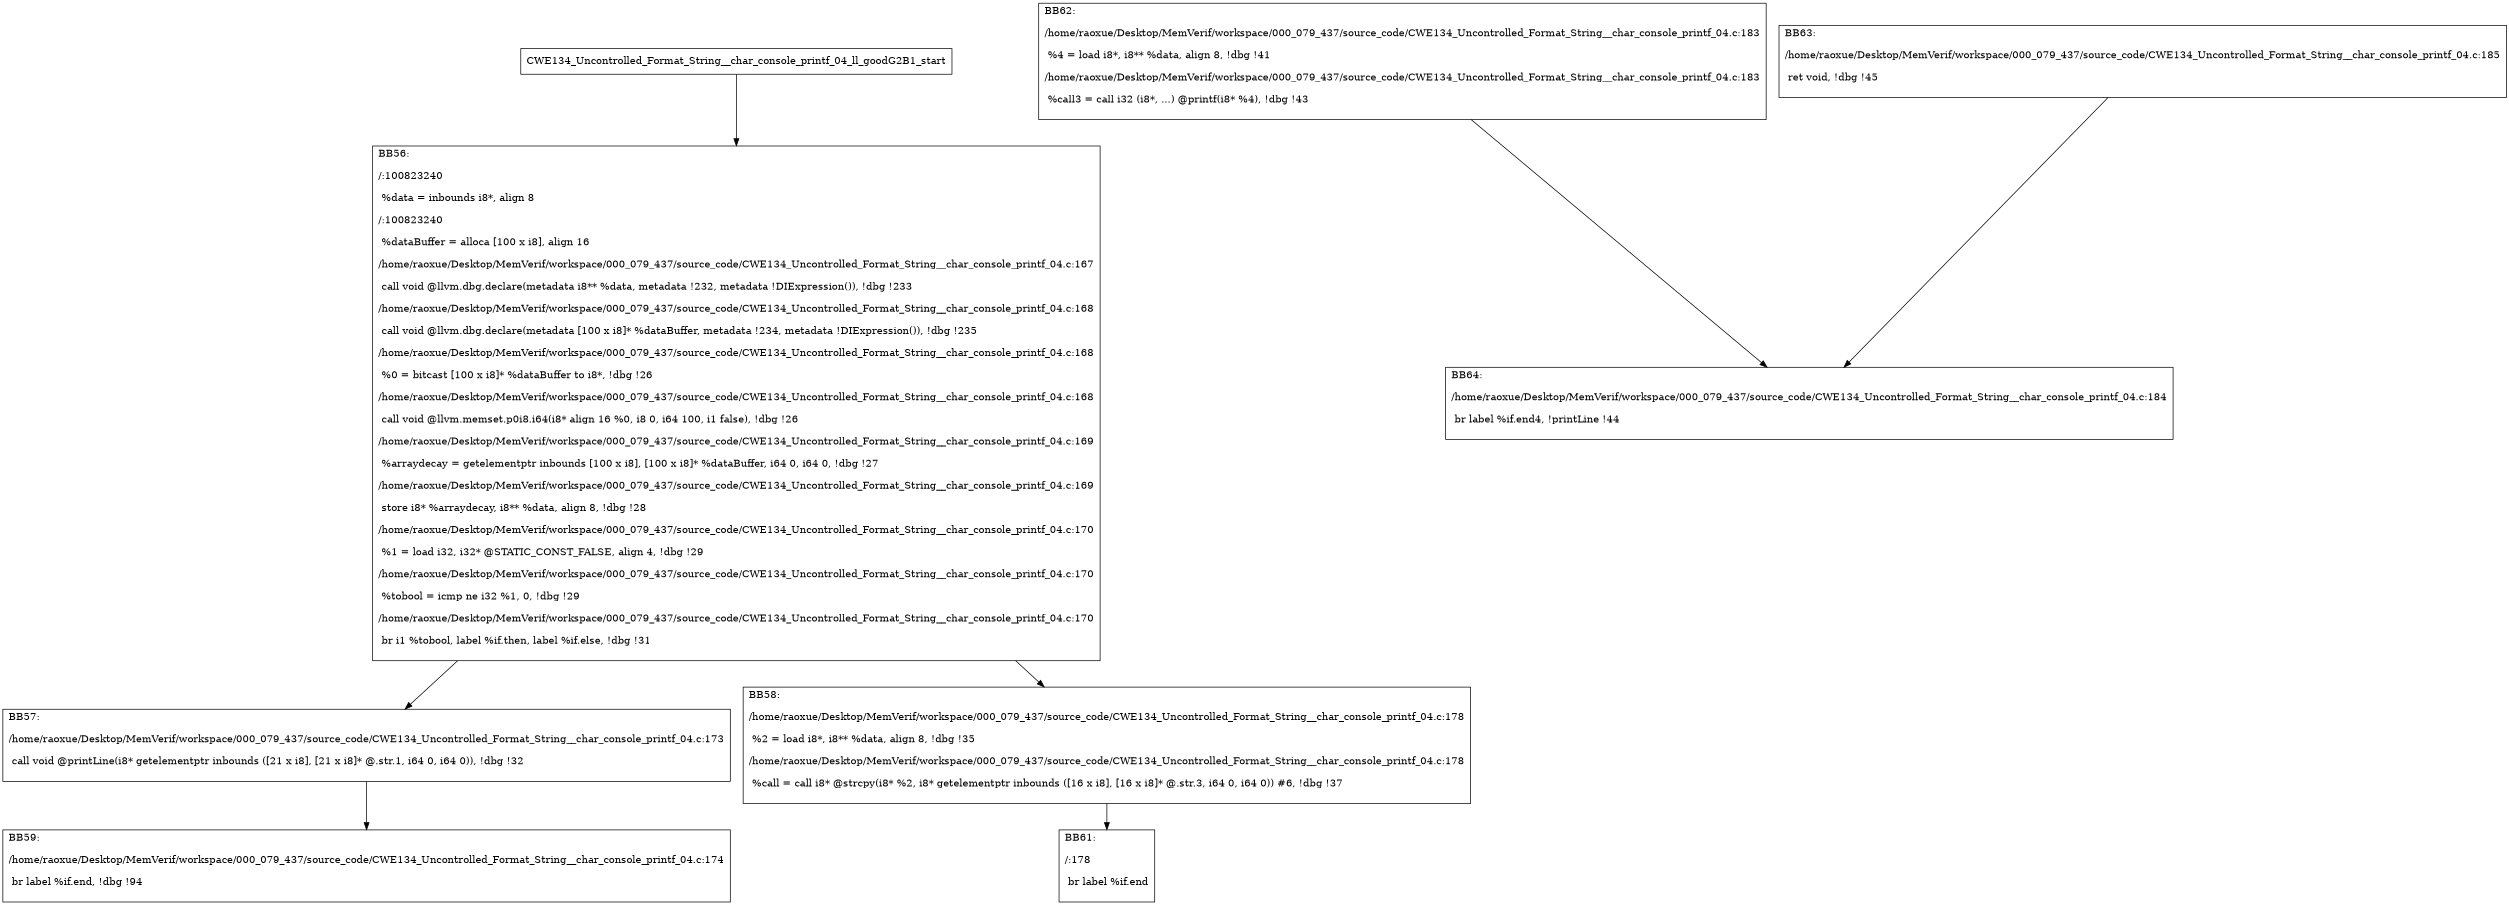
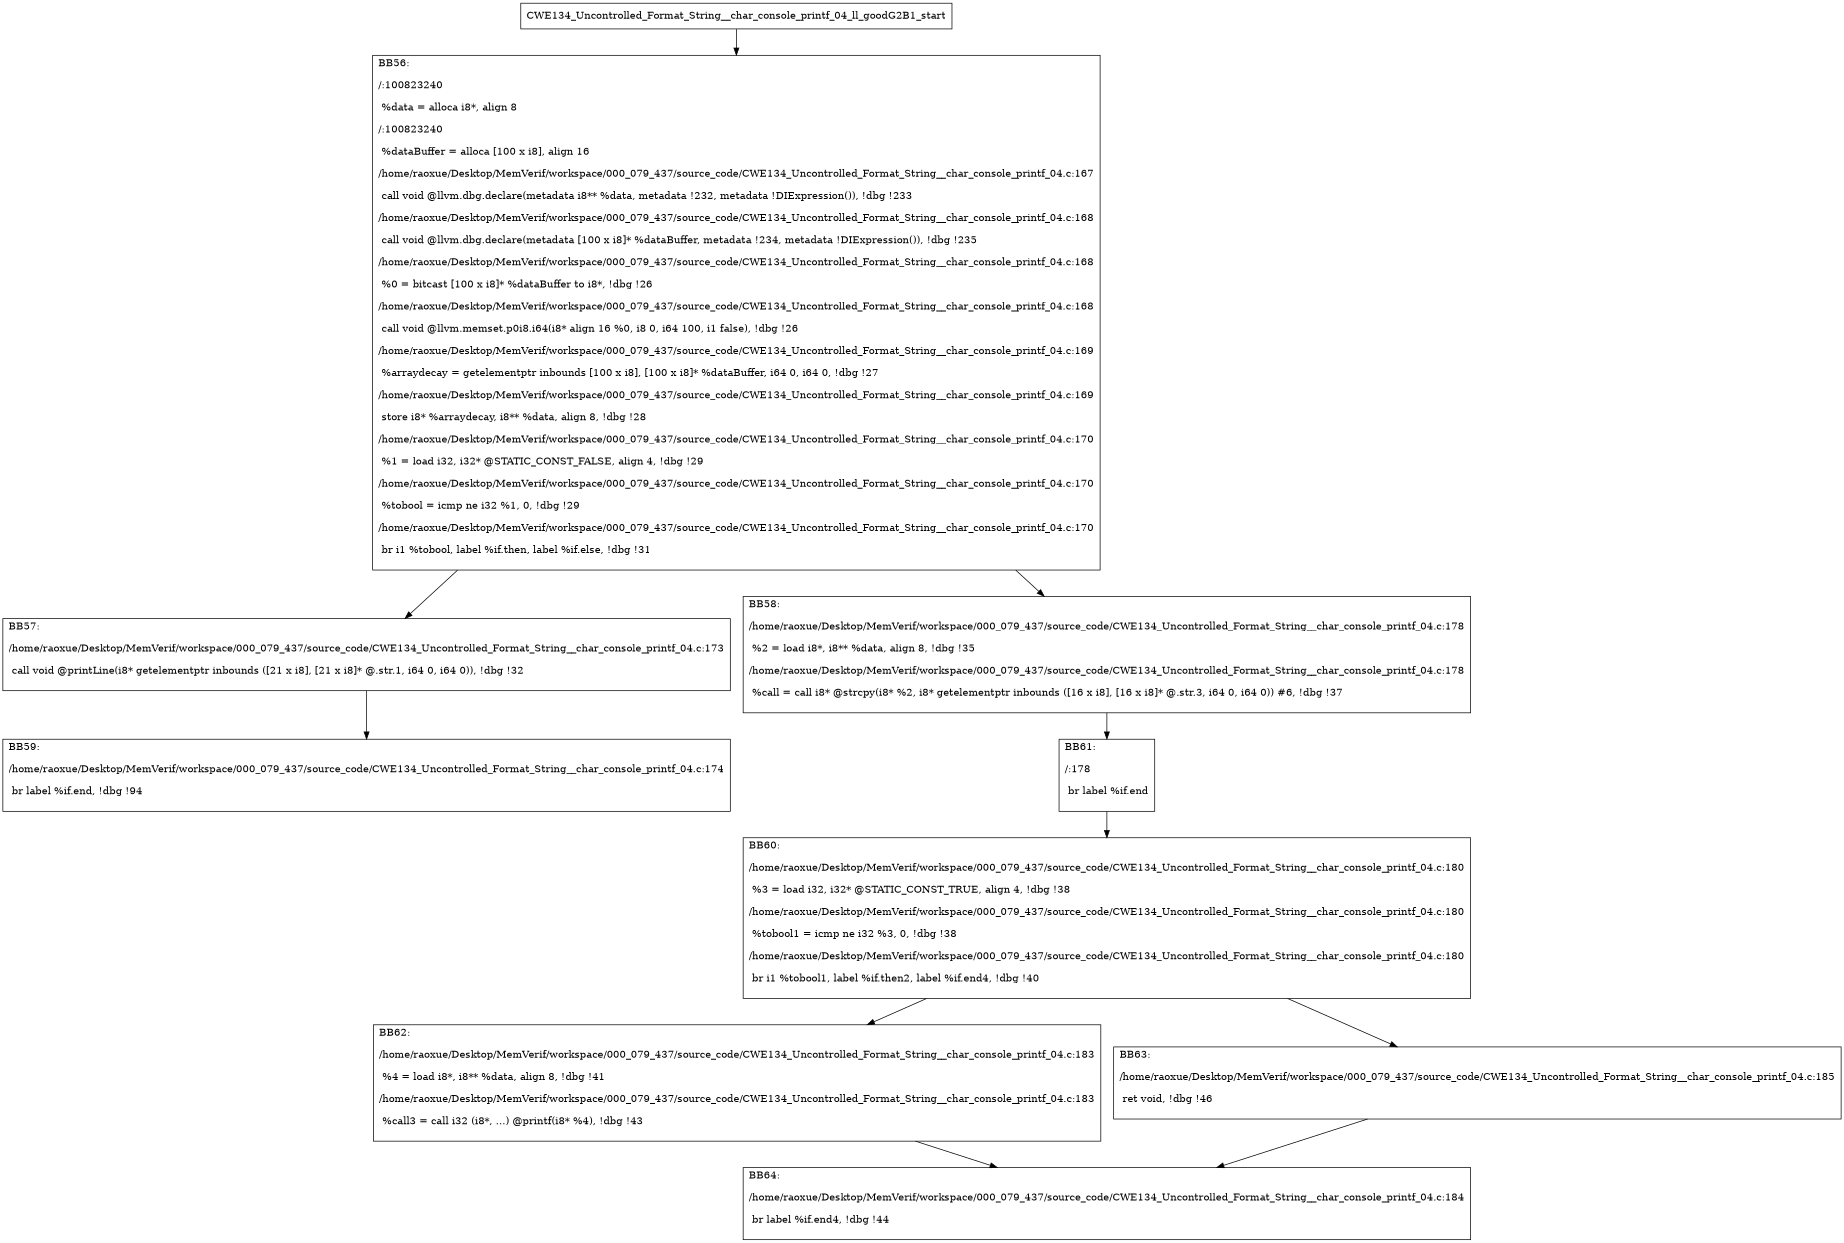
node "BB63:": text "ret void, !dbg !45" -> "ret void, !dbg !46"
node "BB56:": text "%data = inbounds i8*, align 8" -> "%data = alloca i8*, align 8"
node "BB64:": text "br label %if.end4, !printLine !44" -> "br label %if.end4, !dbg !44"
node "BB60:": added
